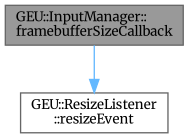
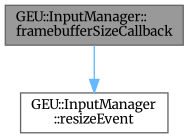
node "GEU::ResizeListener ::resizeEvent": label "GEU::ResizeListener ::resizeEvent" -> "GEU::InputManager ::resizeEvent"
